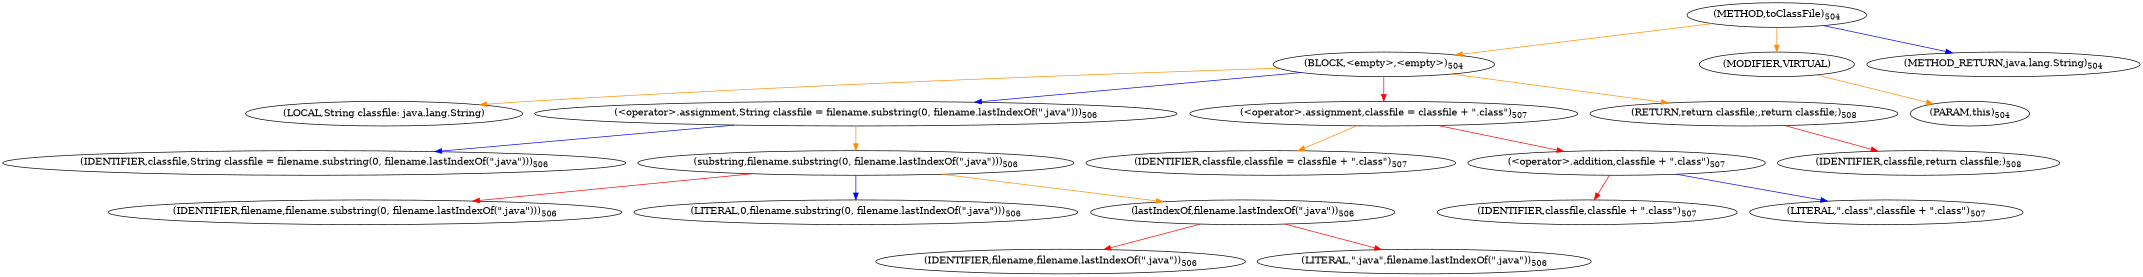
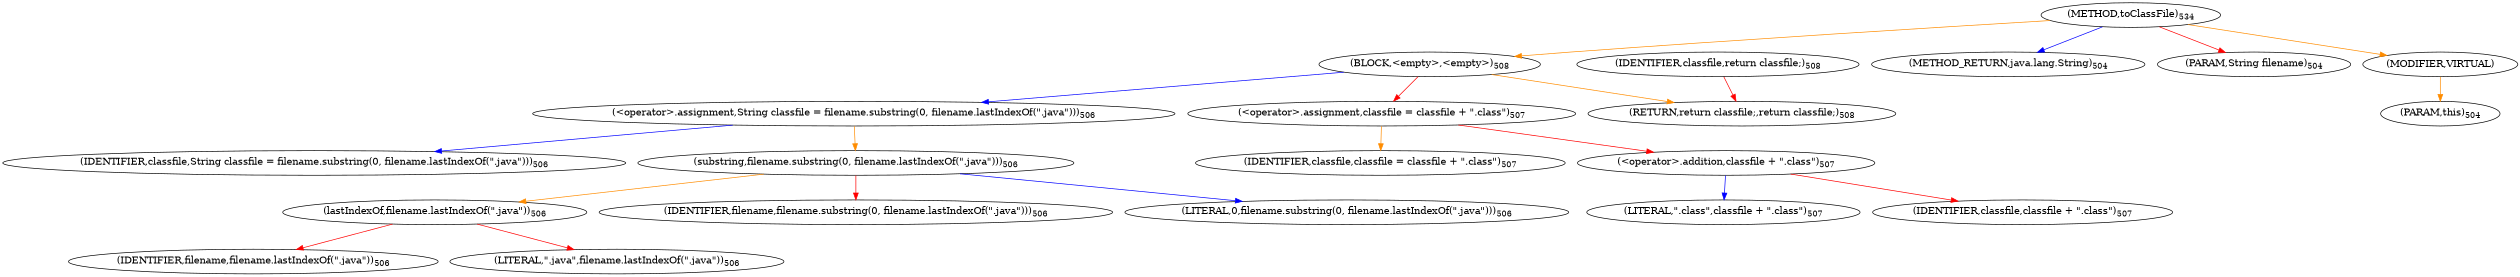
node "(METHOD,toClassFile)": text "504" -> "534"
node "(BLOCK,<empty>,<empty>)": text "504" -> "508"
node "(PARAM,String filename)": added
node "(LOCAL,String classfile: java.lang.String)": removed
edge "(RETURN,return classfile;,return classfile;)" -> "(IDENTIFIER,classfile,return classfile;)": reversed
